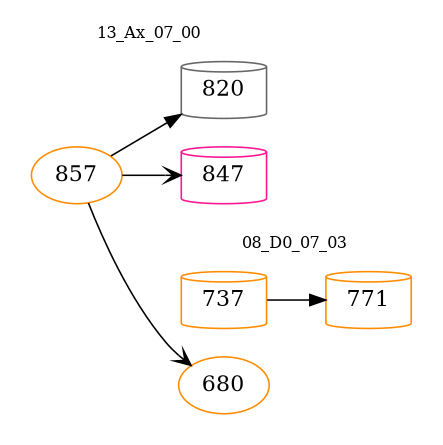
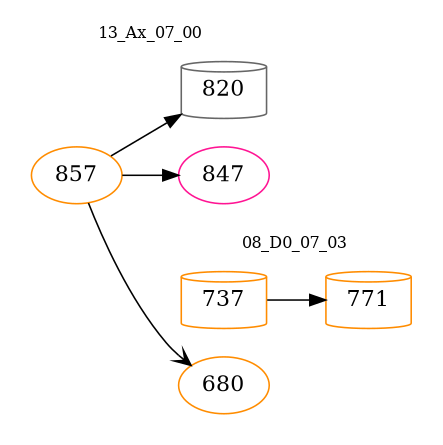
edge "857" -> "847": arrowhead vee -> normal
node "847": shape cylinder -> ellipse
